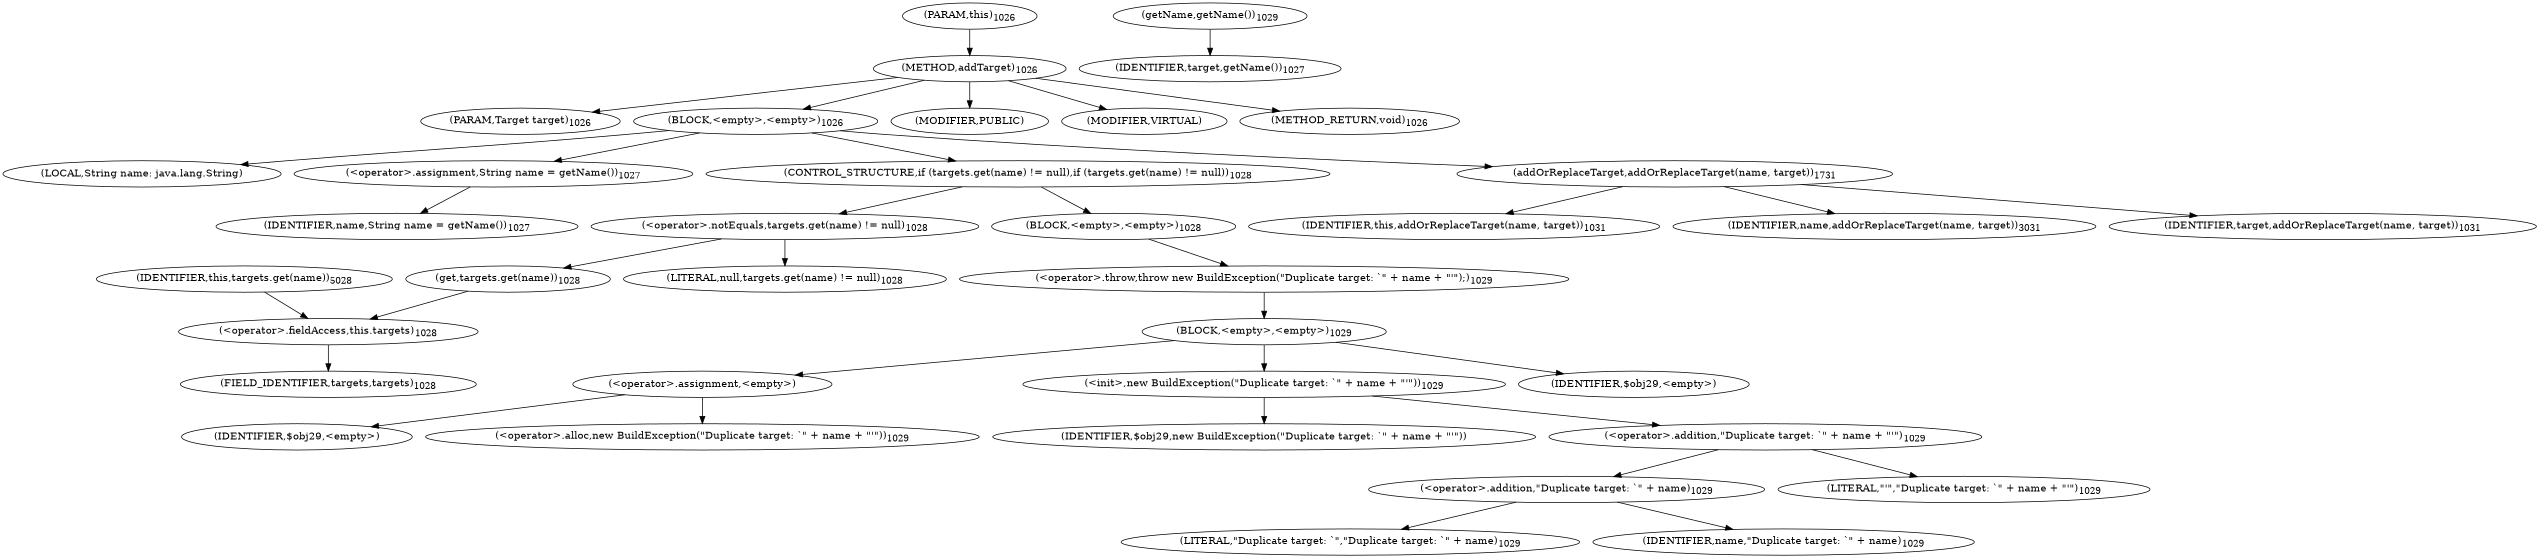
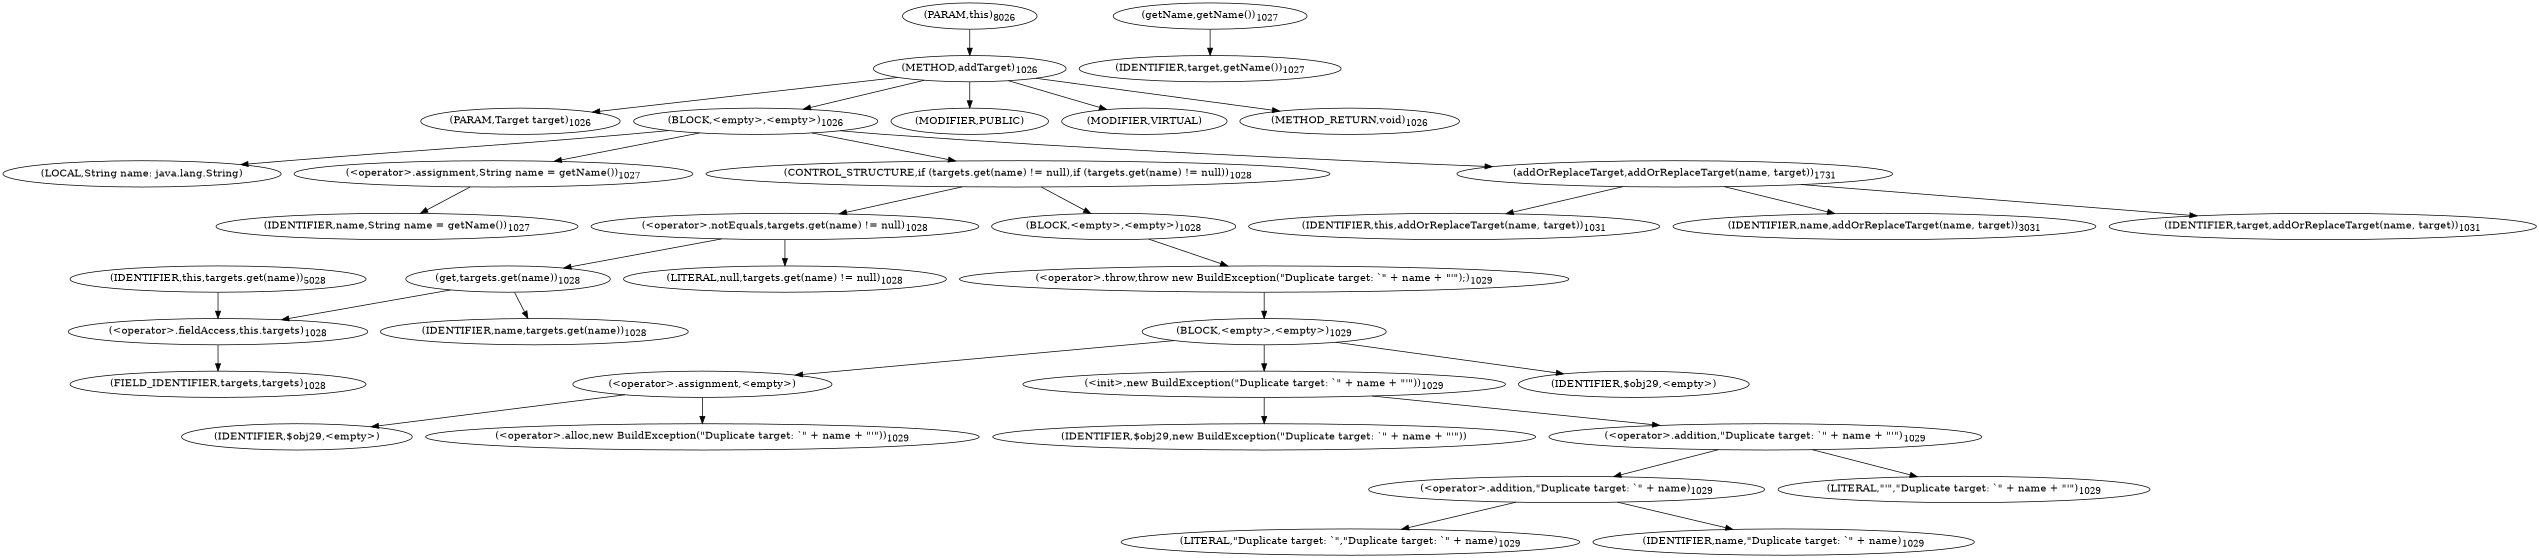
node "(PARAM,this)": text "1026" -> "8026"
node "(getName,getName())": text "1029" -> "1027"
node "(IDENTIFIER,name,targets.get(name))": added
